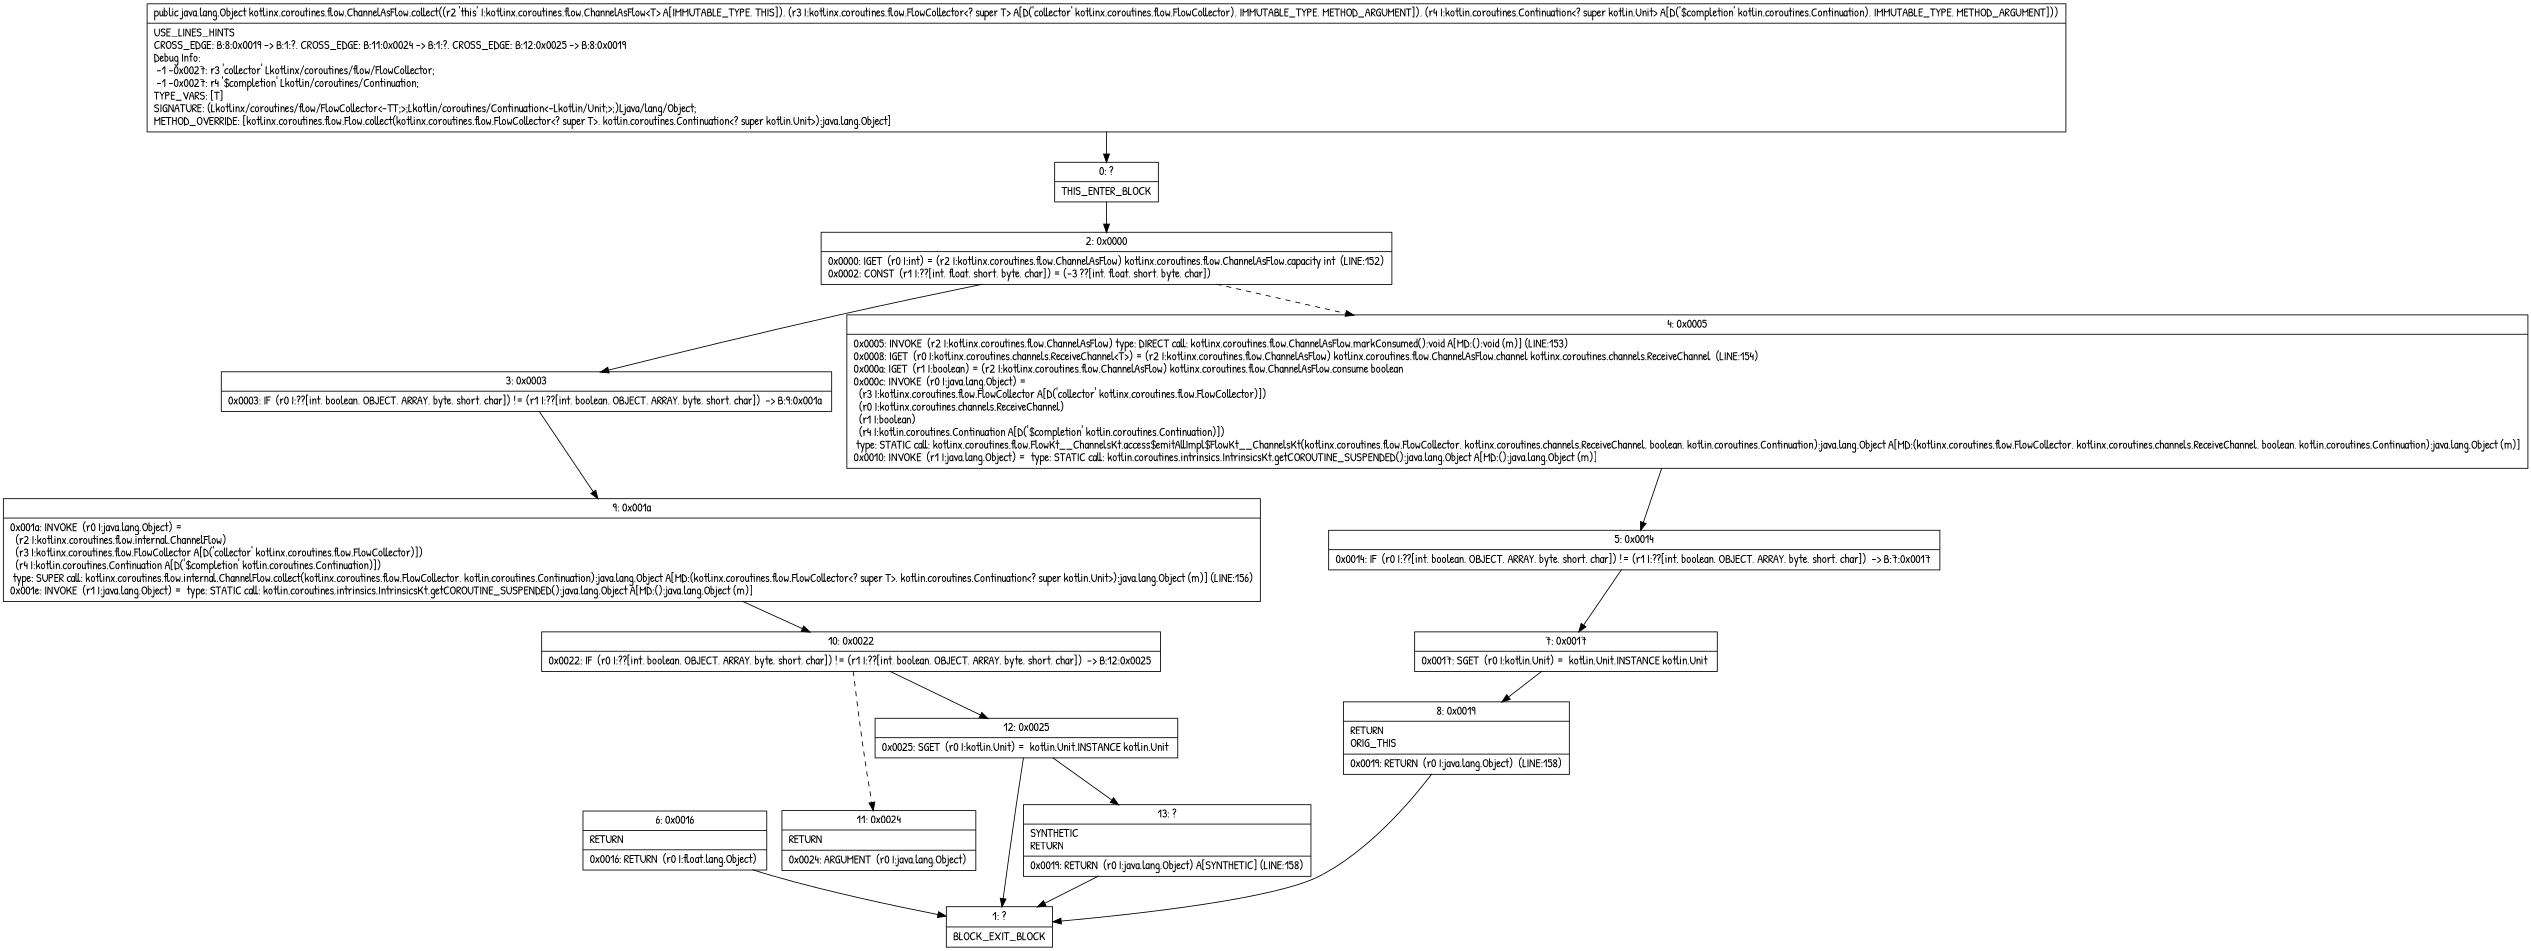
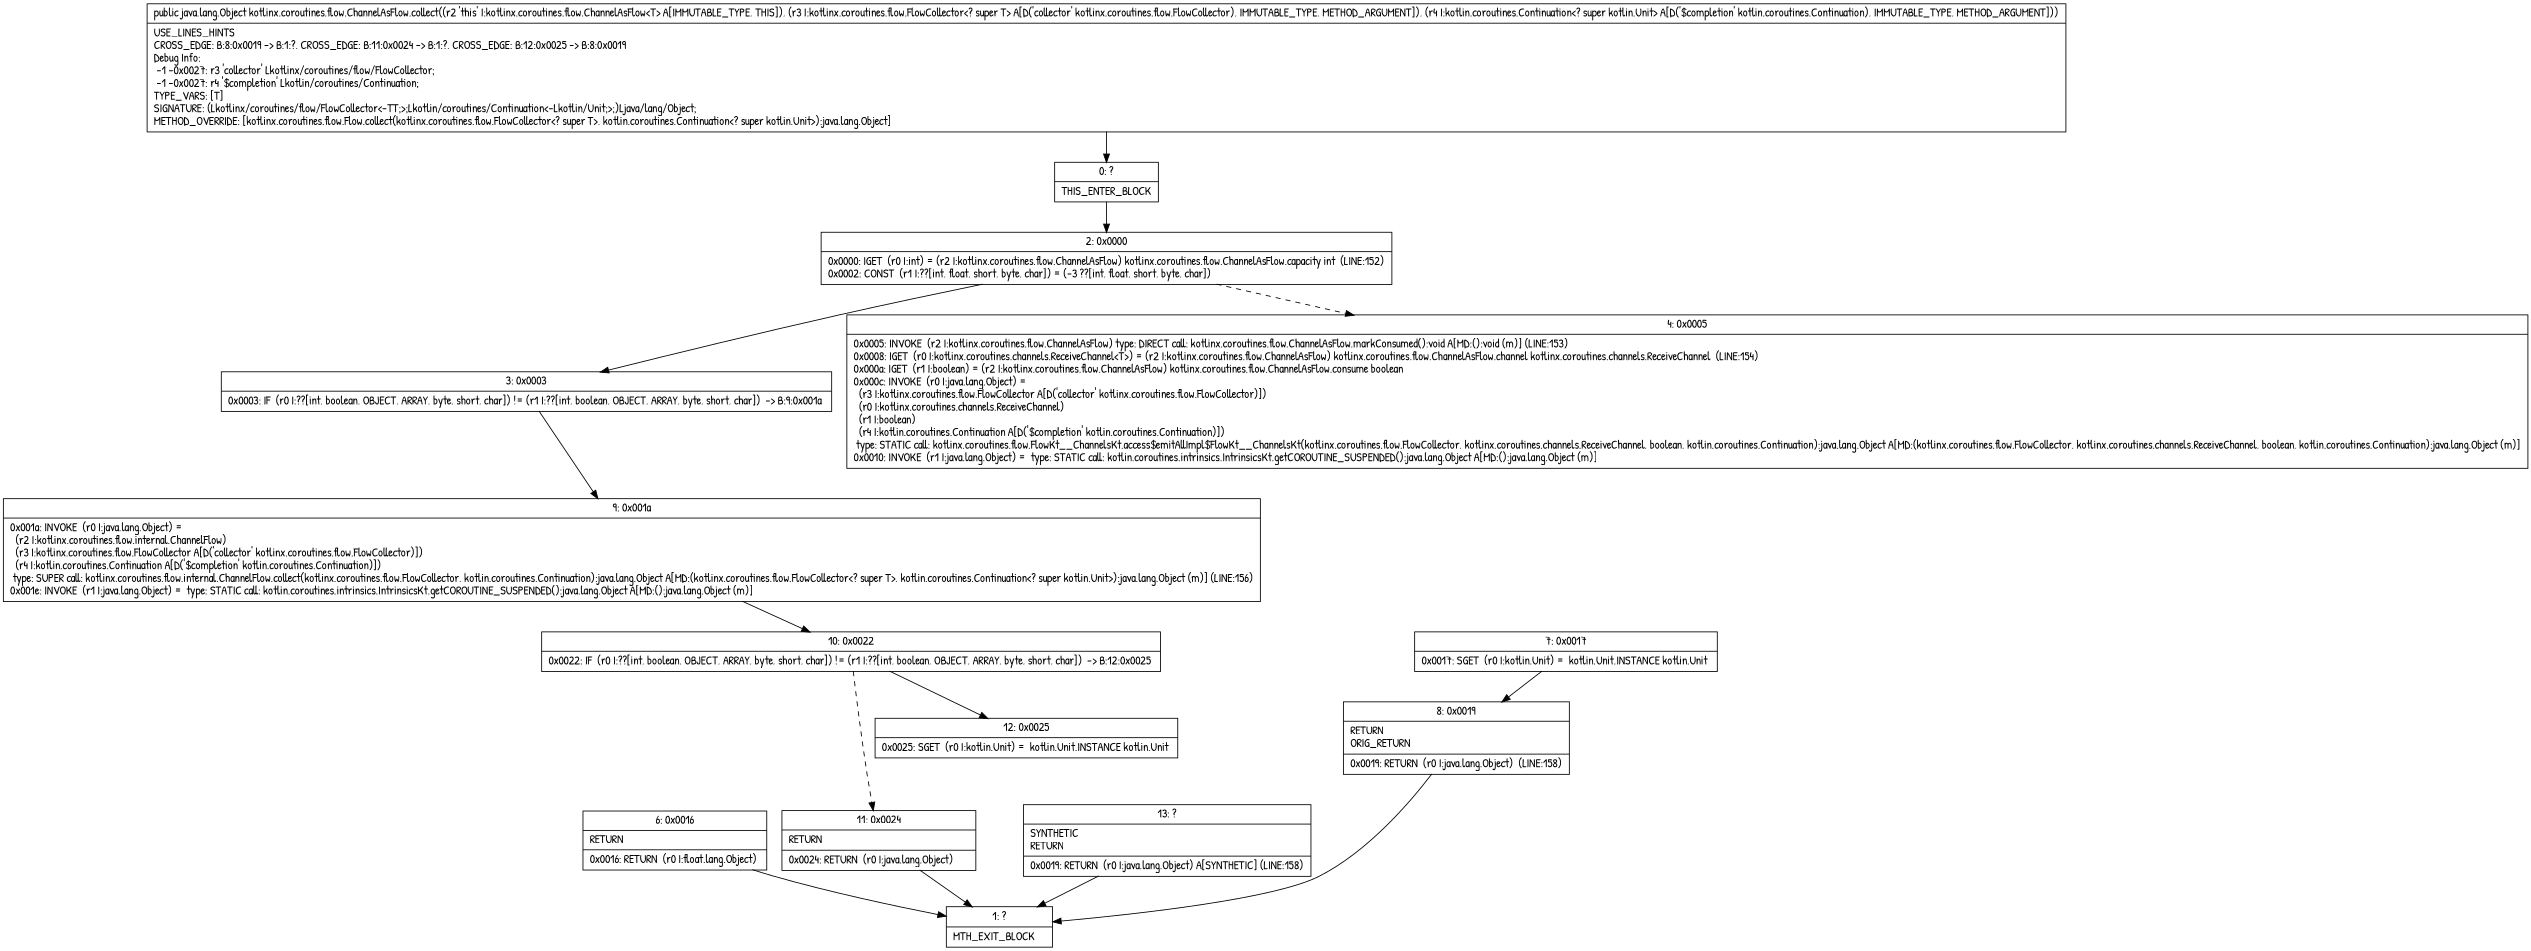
node "5: 0x0014": removed
node "8: 0x0019": text "ORIG_THIS" -> "ORIG_RETURN"
edge "12: 0x0025" -> "13: ?": removed
edge "12: 0x0025" -> "1: ?": now "11: 0x0024" -> "1: ?"
node "11: 0x0024": text "0x0024: ARGUMENT  (r0 I:java.lang.Object)" -> "0x0024: RETURN  (r0 I:java.lang.Object)"
node "1: ?": text "BLOCK_EXIT_BLOCK" -> "MTH_EXIT_BLOCK"
